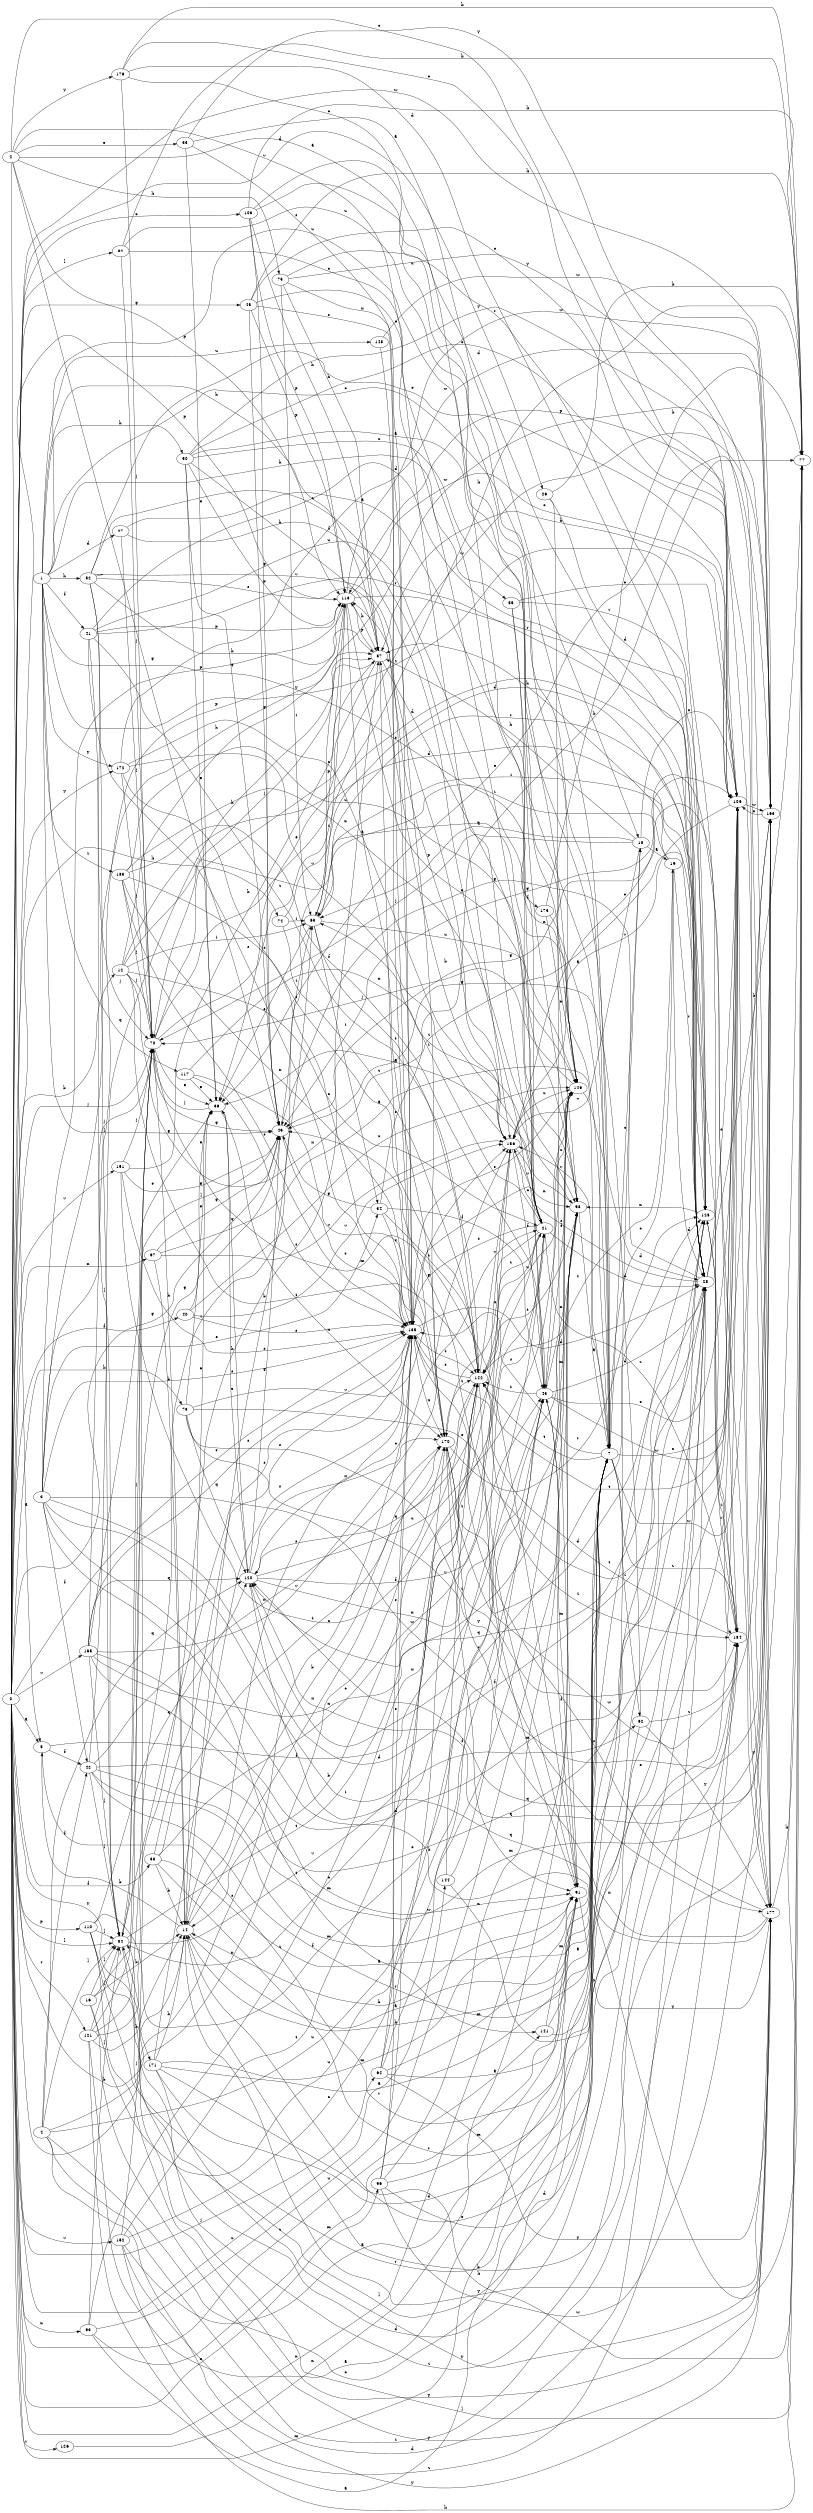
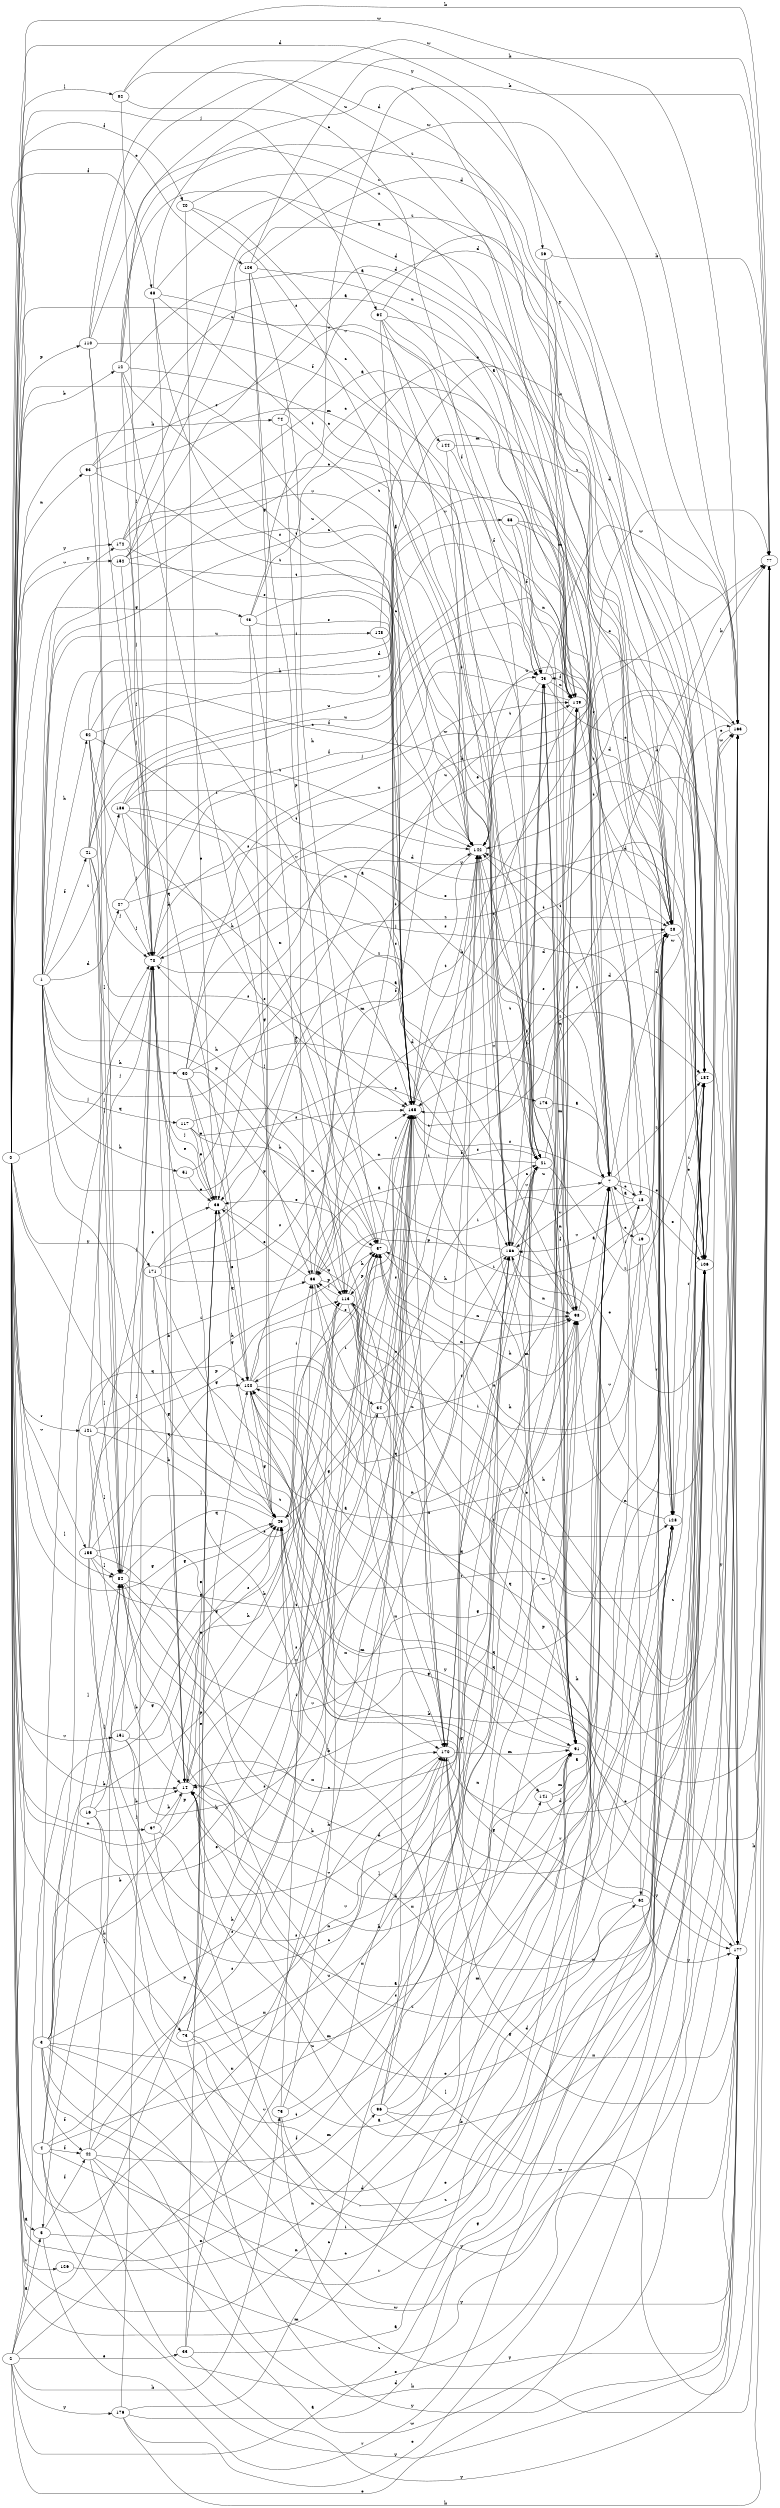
edge "75" -> "128": label "r" -> "g"
edge "18" -> "19": now "18" -> "7"
node "51": added
